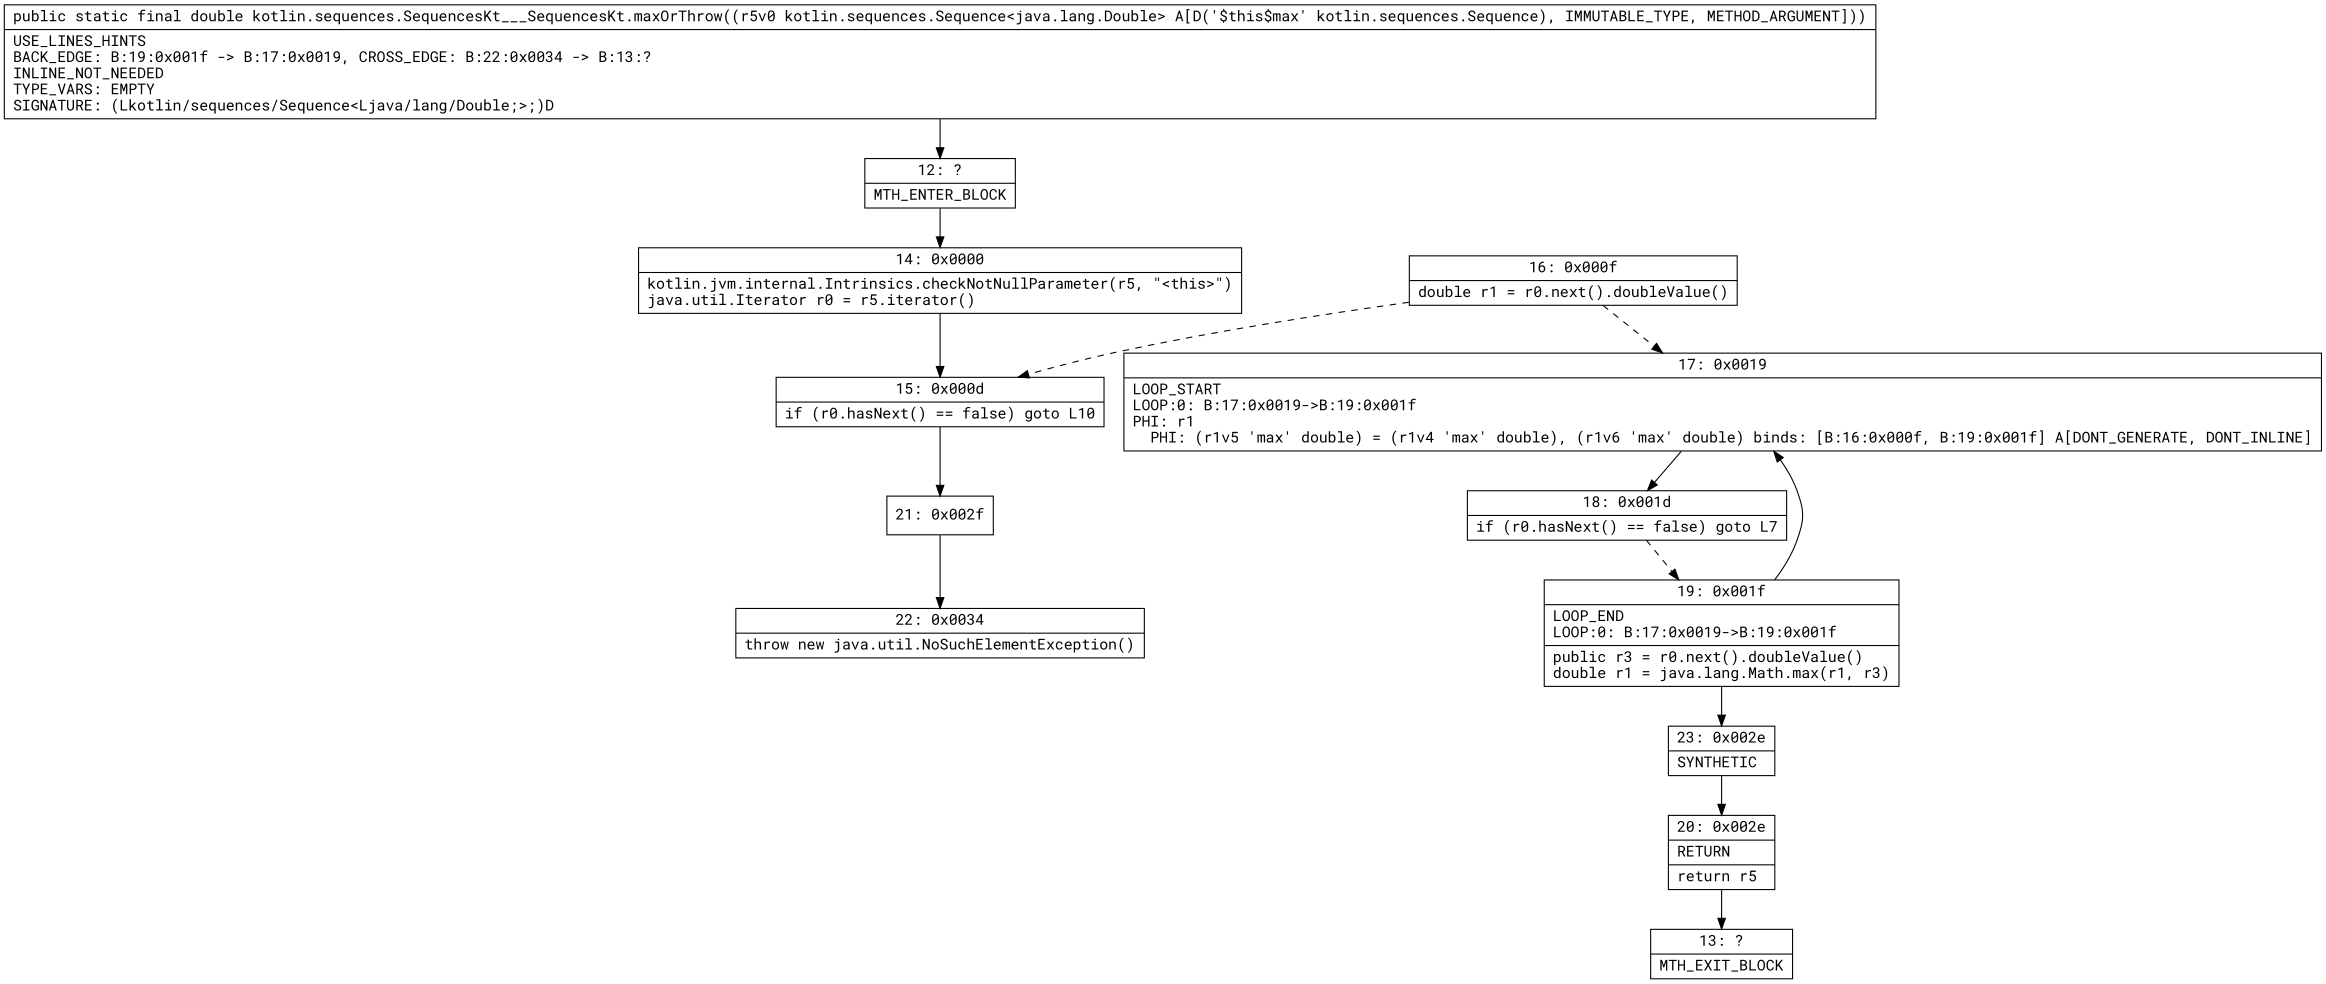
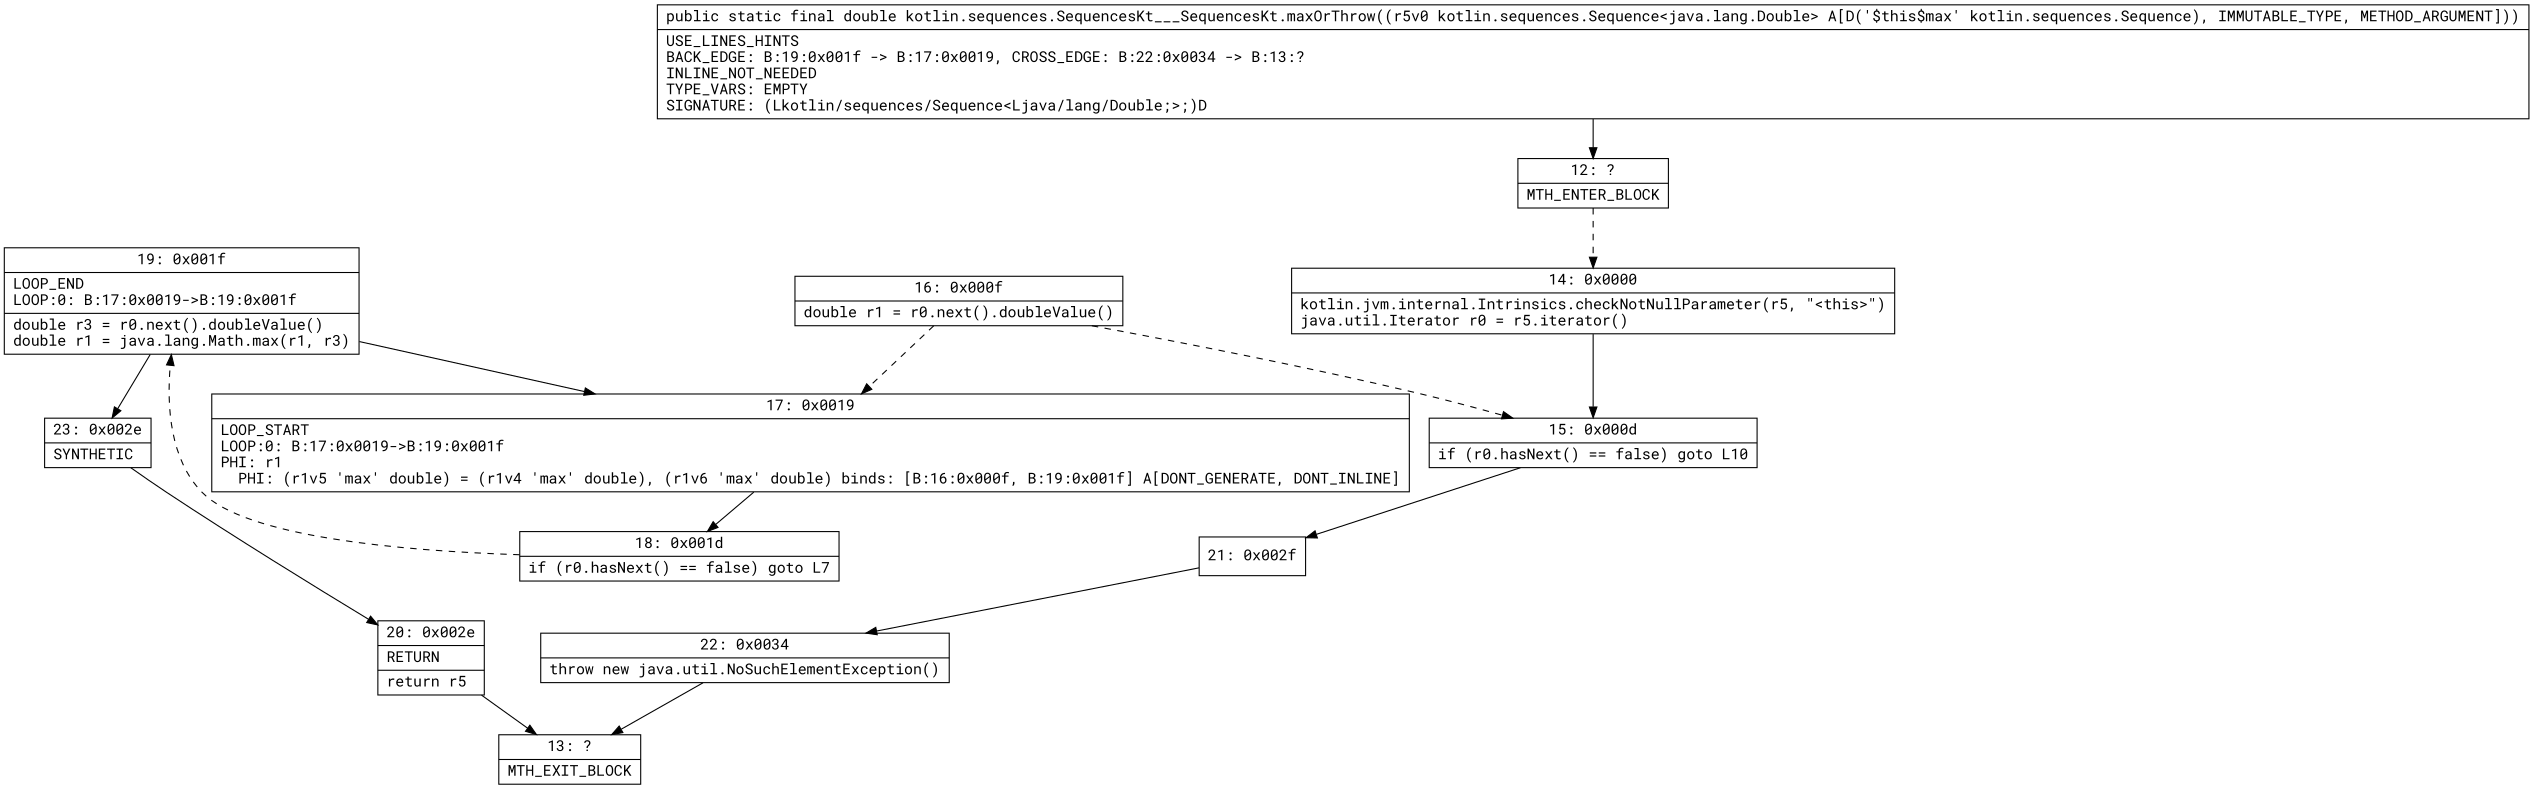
edge "12: ?" -> "14: 0x0000": style solid -> dashed
node "19: 0x001f": text "public r3 = r0.next().doubleValue()" -> "double r3 = r0.next().doubleValue()"
edge "22: 0x0034" -> "13: ?": added
